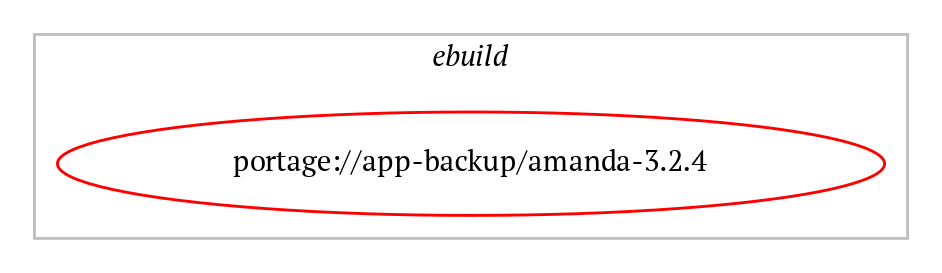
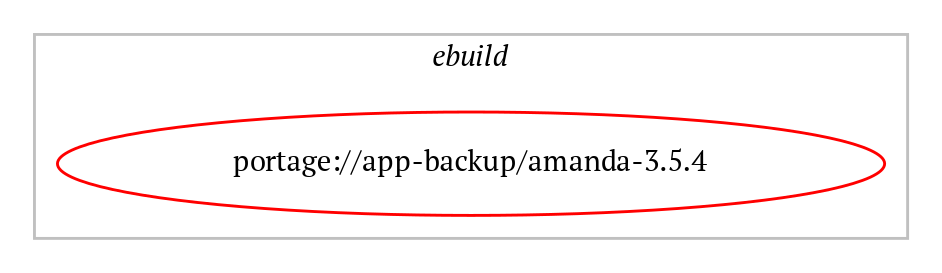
node "portage://app-backup/amanda-3.2.4": label "portage://app-backup/amanda-3.2.4" -> "portage://app-backup/amanda-3.5.4"
